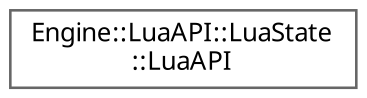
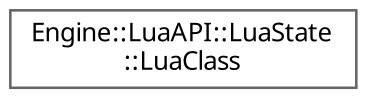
node "Engine::LuaAPI::LuaState ::LuaAPI": label "Engine::LuaAPI::LuaState ::LuaAPI" -> "Engine::LuaAPI::LuaState ::LuaClass"
